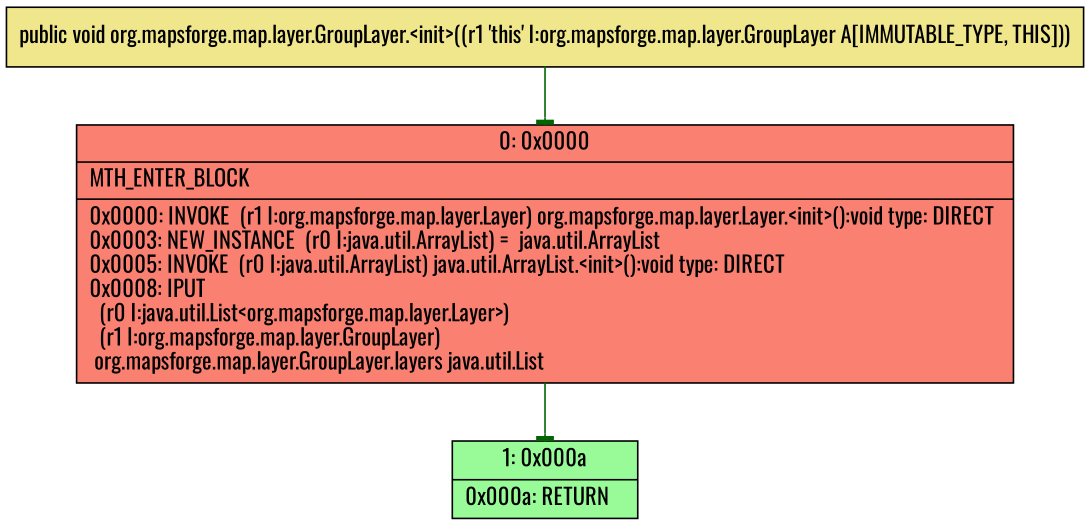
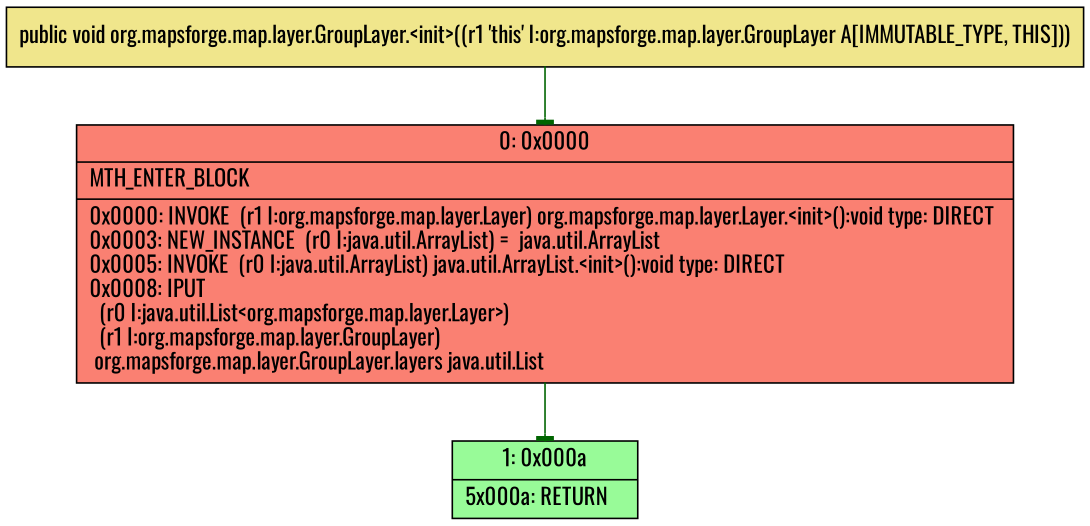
node "1: 0x000a": text "0x000a: RETURN" -> "5x000a: RETURN"
